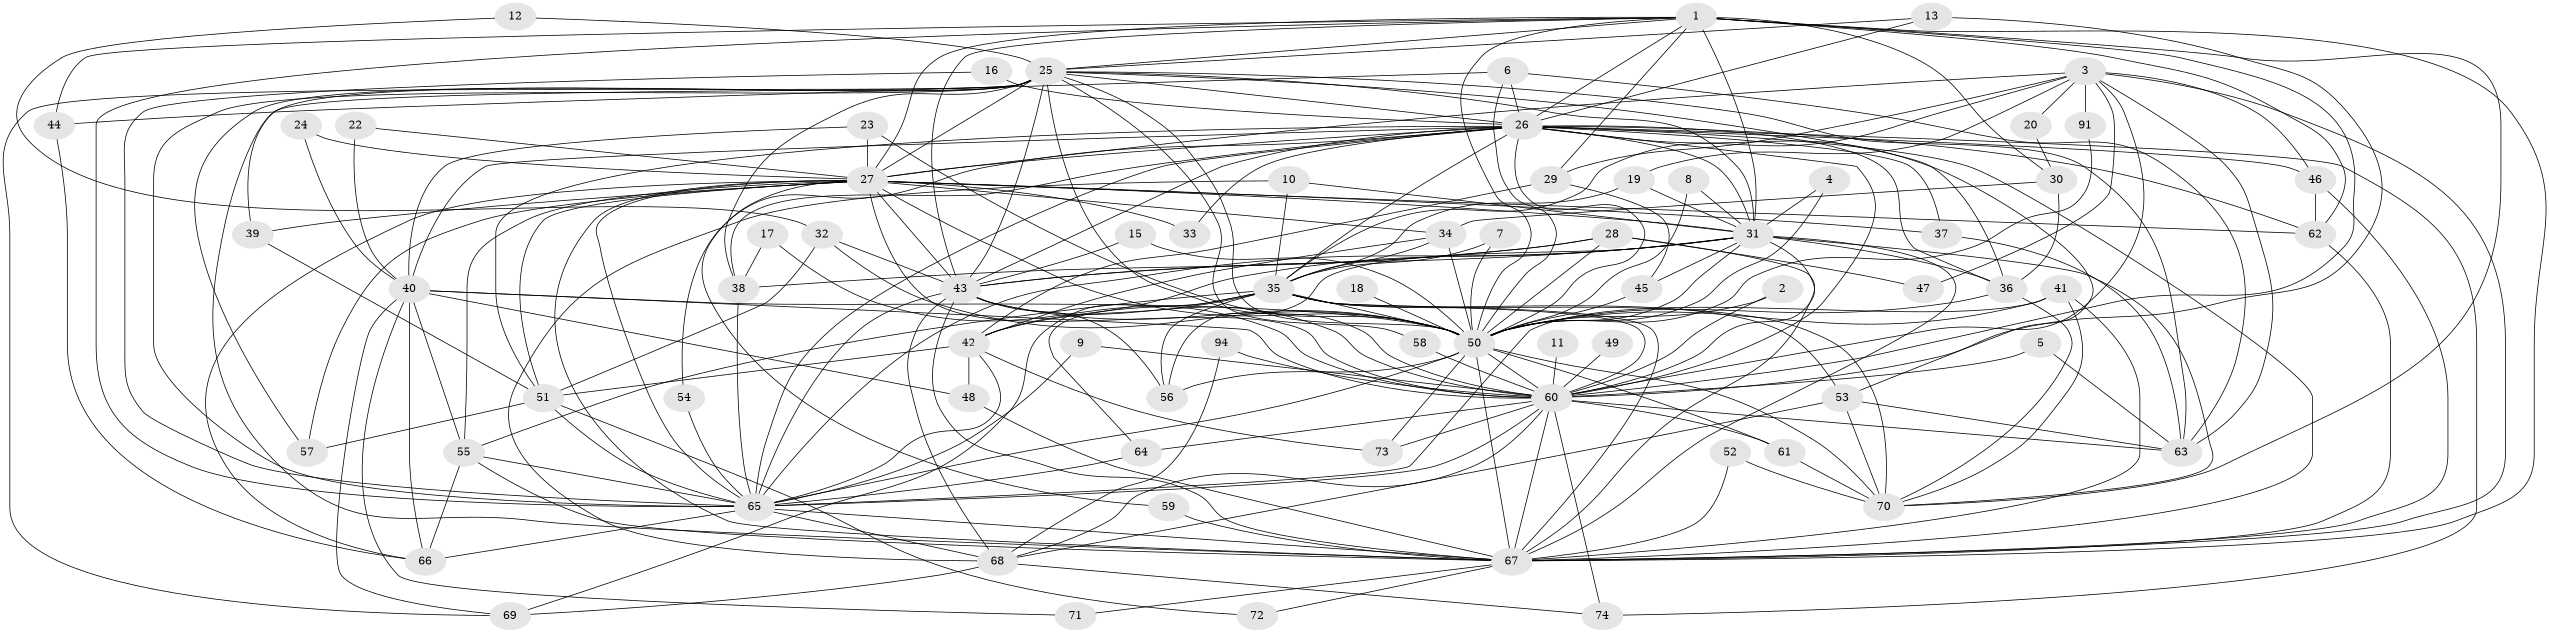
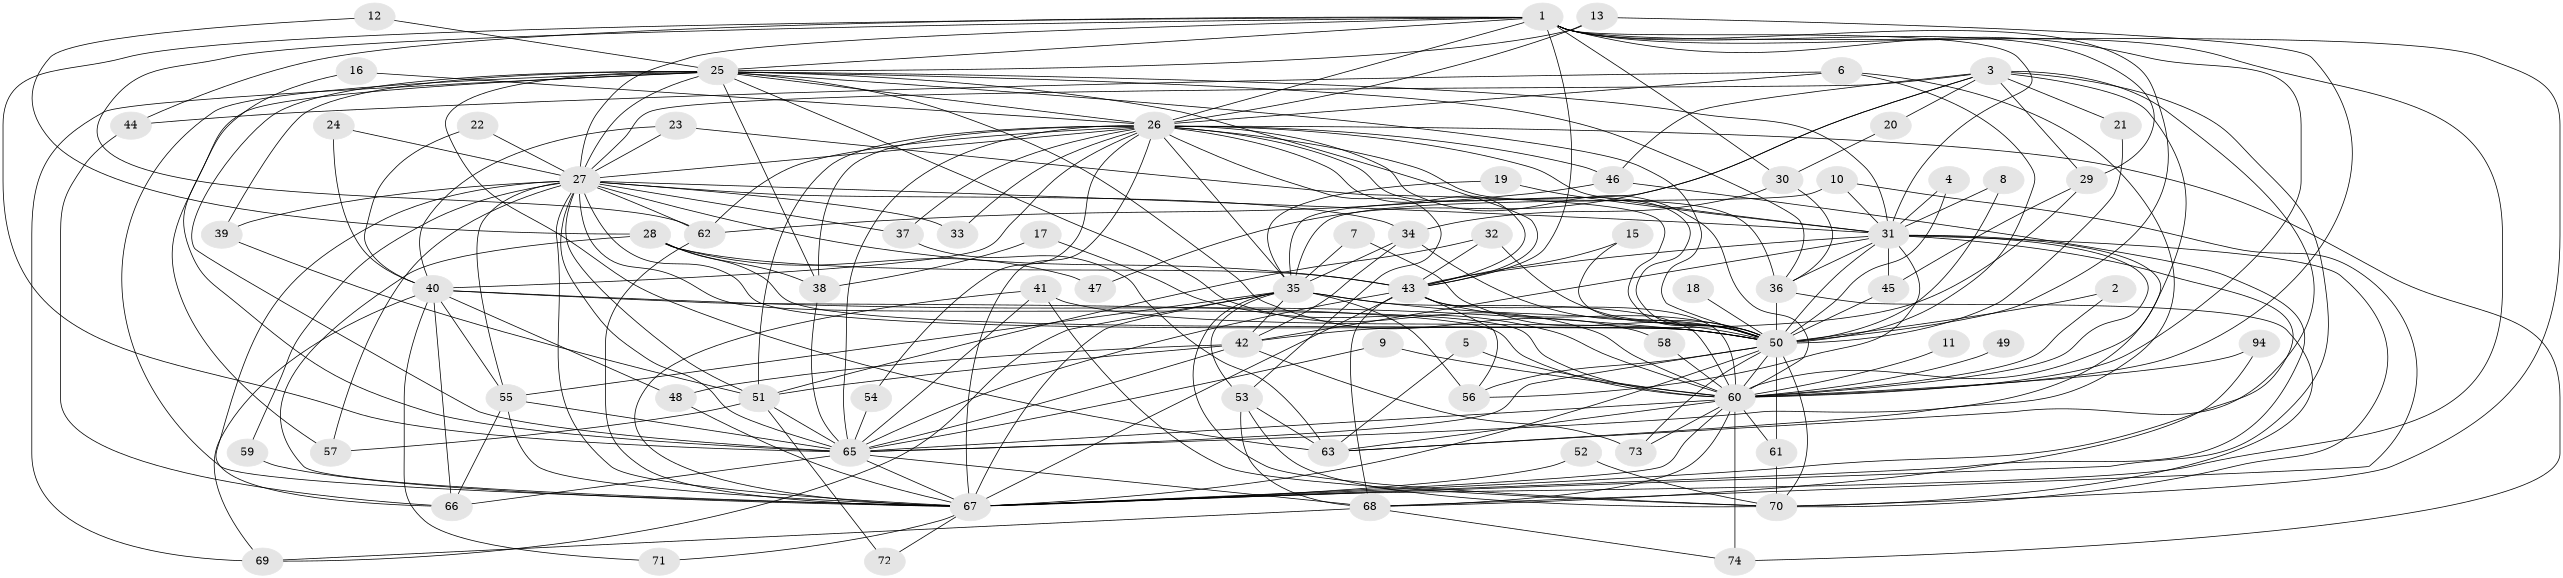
node "91": label "91" -> "21"
edge "3" -- "19": removed
edge "12" -- "32": now "12" -- "28"
node "64": removed
